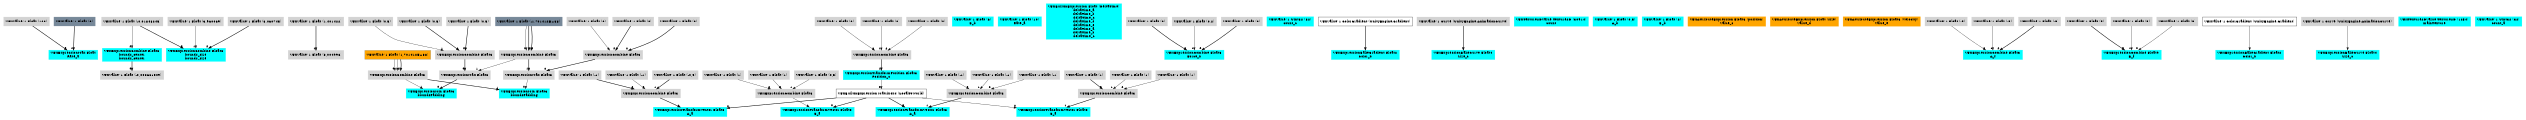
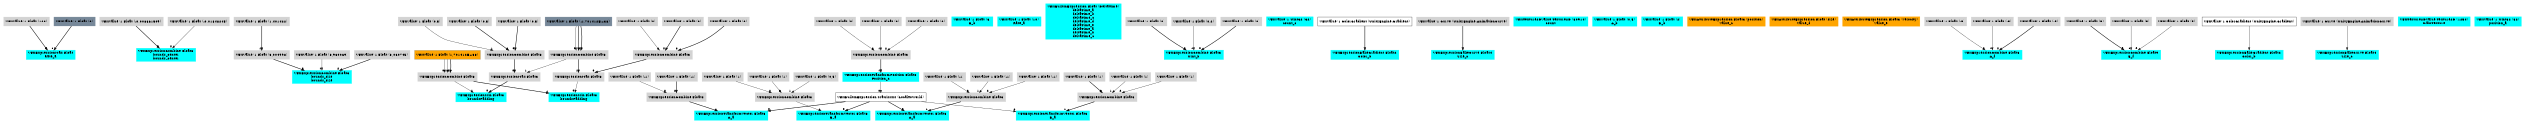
node "VFXValue`1 Uint32 (32) count_a": label "VFXValue`1 Uint32 (32) count_a" -> "VFXValue`1 Uint32 (32) position_a"
edge "VFXValue`1 Float (-0,01848245)" -> "VFXExpressionCombine Float3 bounds_size bounds_size": now "VFXValue`1 Float (3,004998)" -> "VFXExpressionCombine Float3 bounds_size bounds_size"
node "VFXExpressionCombine Float3 Force_b": label "VFXExpressionCombine Float3 Force_b" -> "VFXExpressionCombine Float3 Uint_b"
edge "VFXExpressionCombine Float3 bounds_center bounds_center" -> "VFXValue`1 Float (-0,008661509)": reversed
node "VFXValue`1 Float (-0,5)": removed
